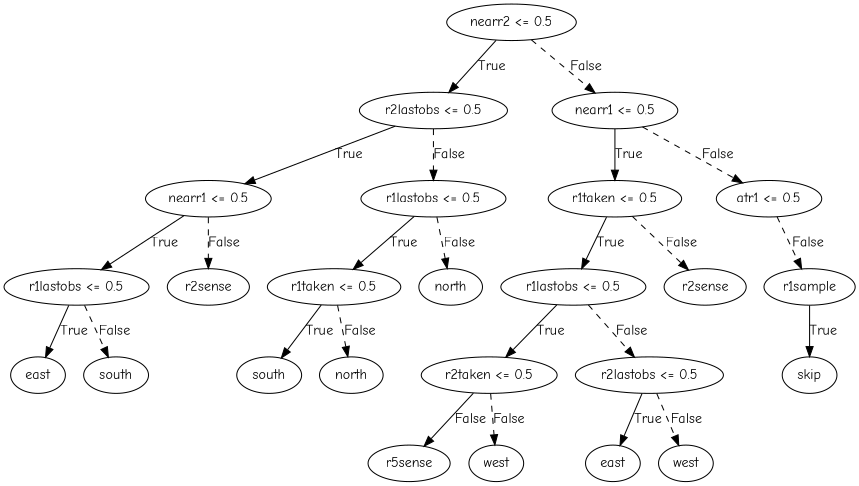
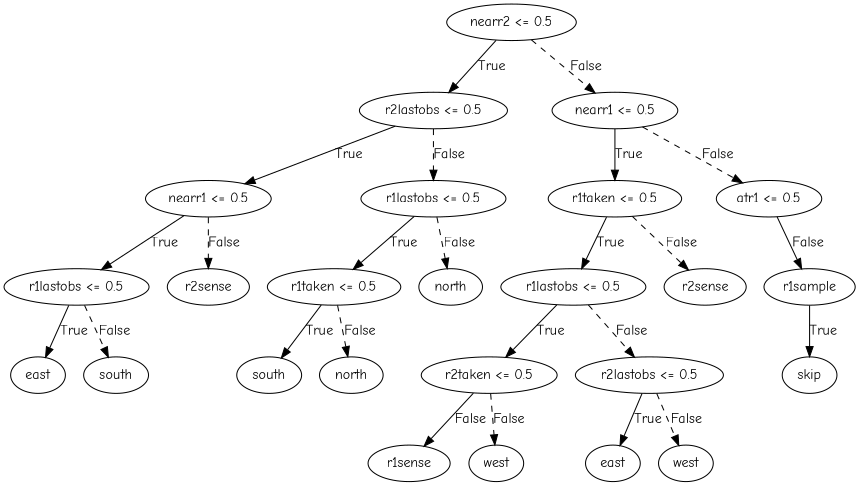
edge "atr1 <= 0.5" -> "r1sample": style dashed -> solid
node "r5sense": label "r5sense" -> "r1sense"
